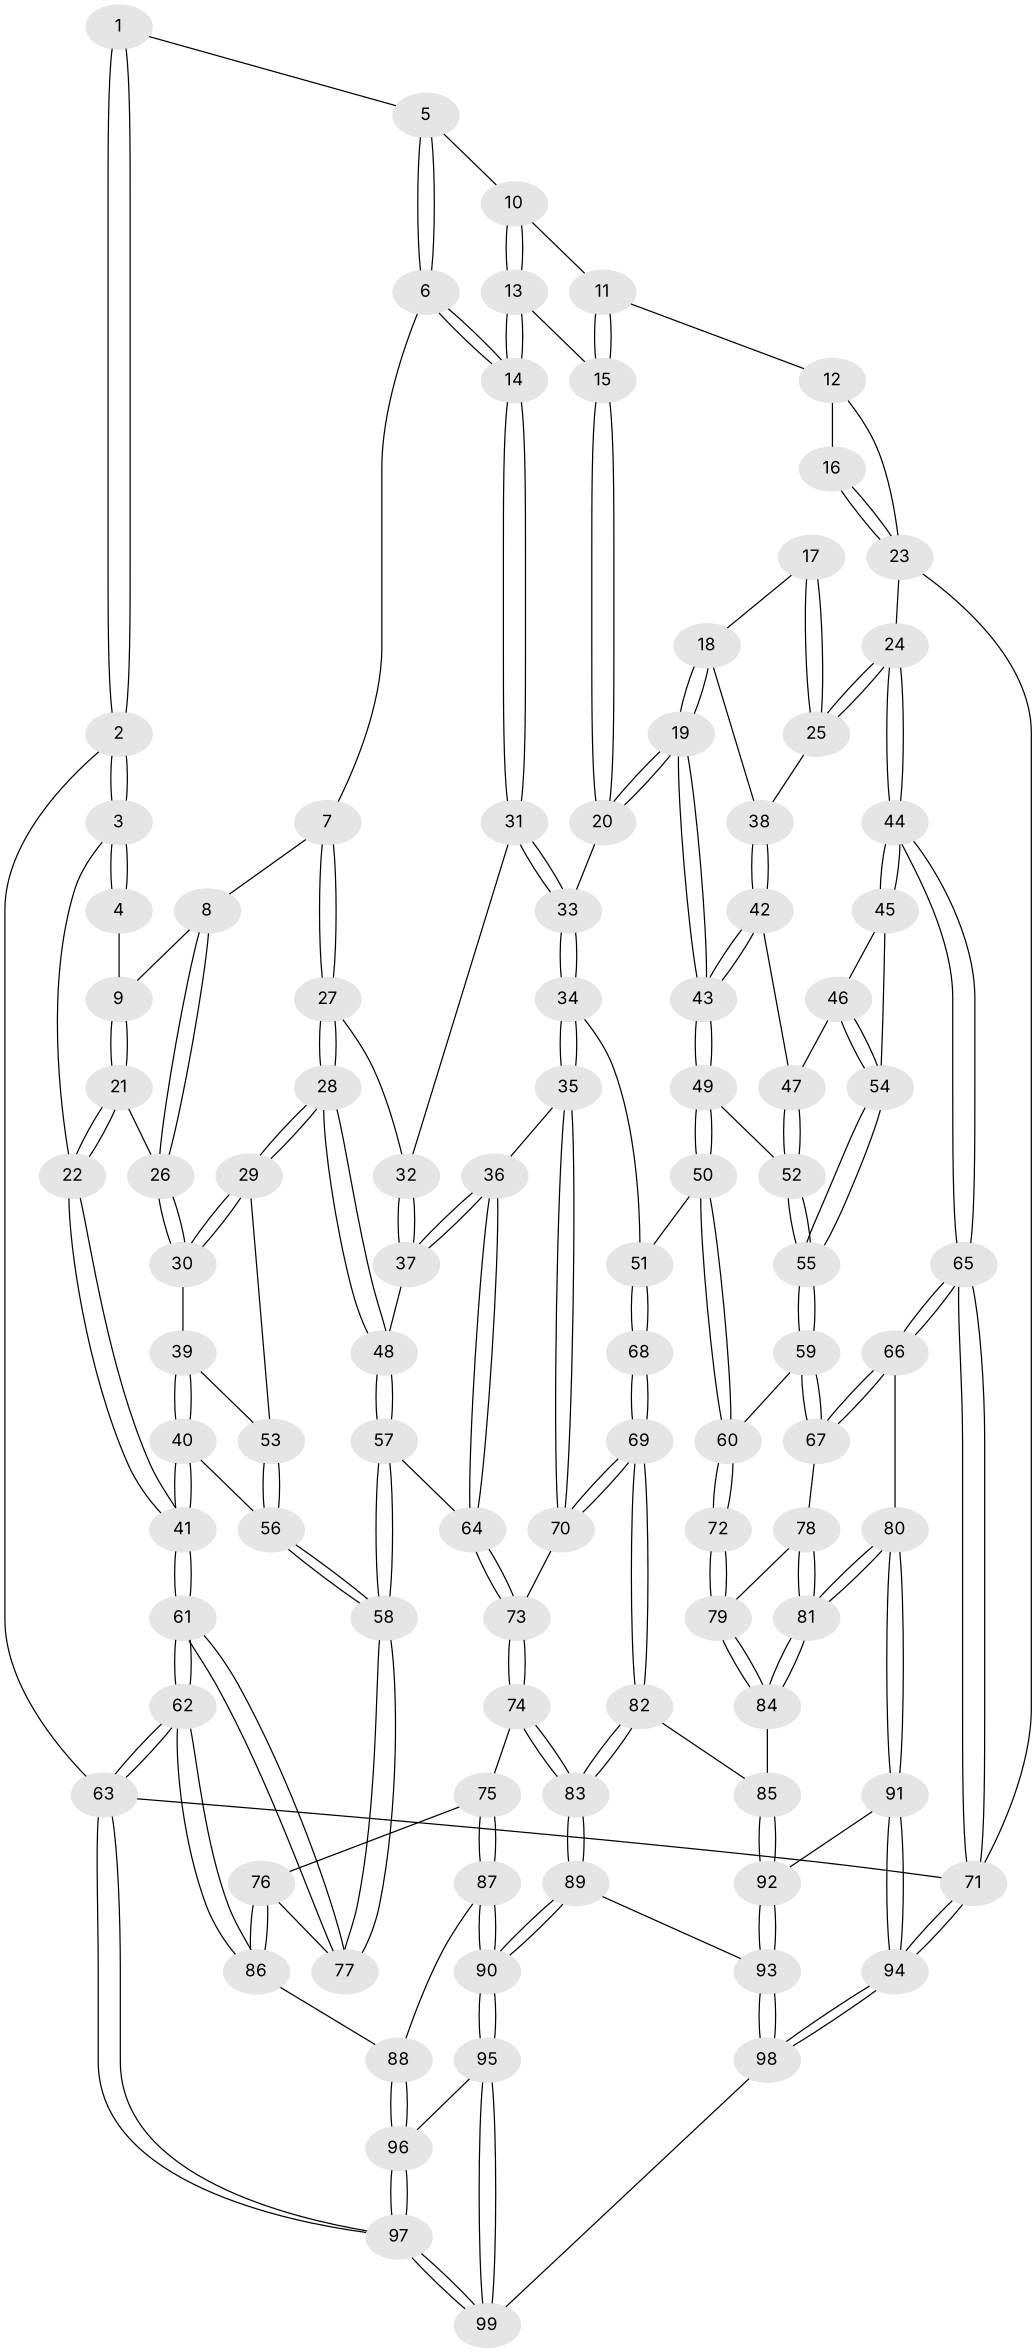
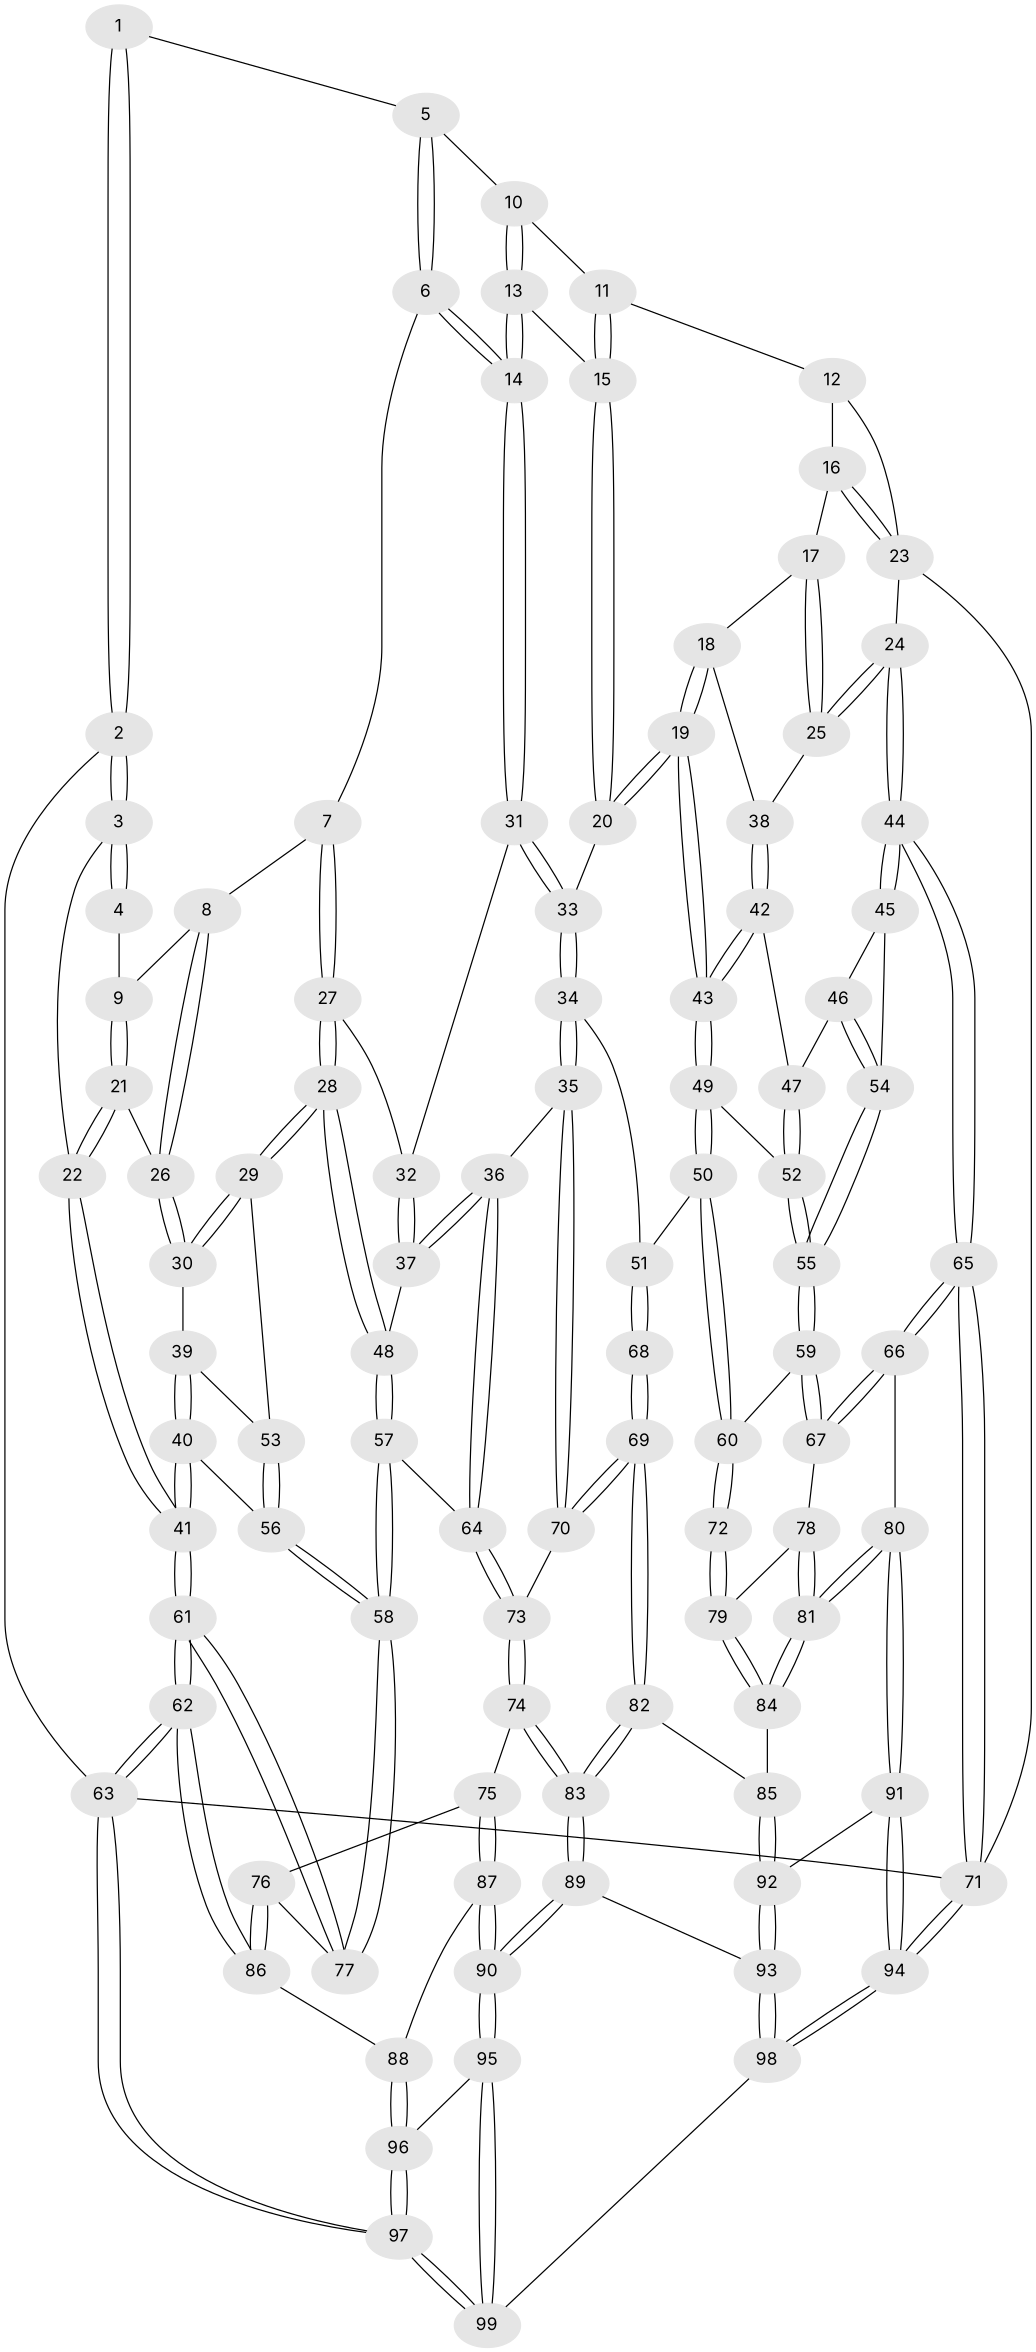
edge "16" -- "17": added
